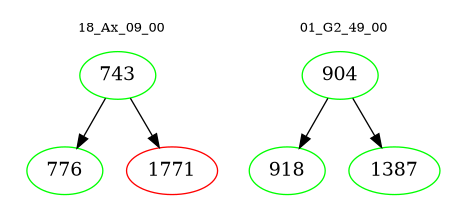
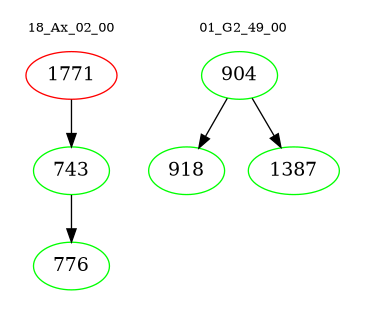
cluster "18_Ax_09_00": label "18_Ax_09_00" -> "18_Ax_02_00"
edge "743" -> "1771": reversed
